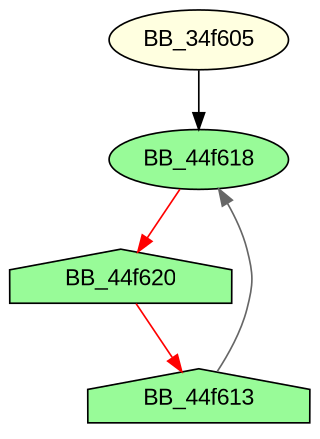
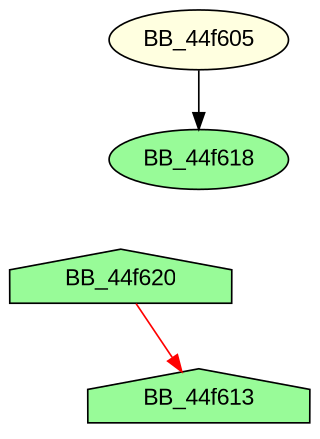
node "BB_34f605": label "BB_34f605" -> "BB_44f605"
edge "BB_44f618" -> "BB_44f620": removed
edge "BB_44f613" -> "BB_44f618": removed
